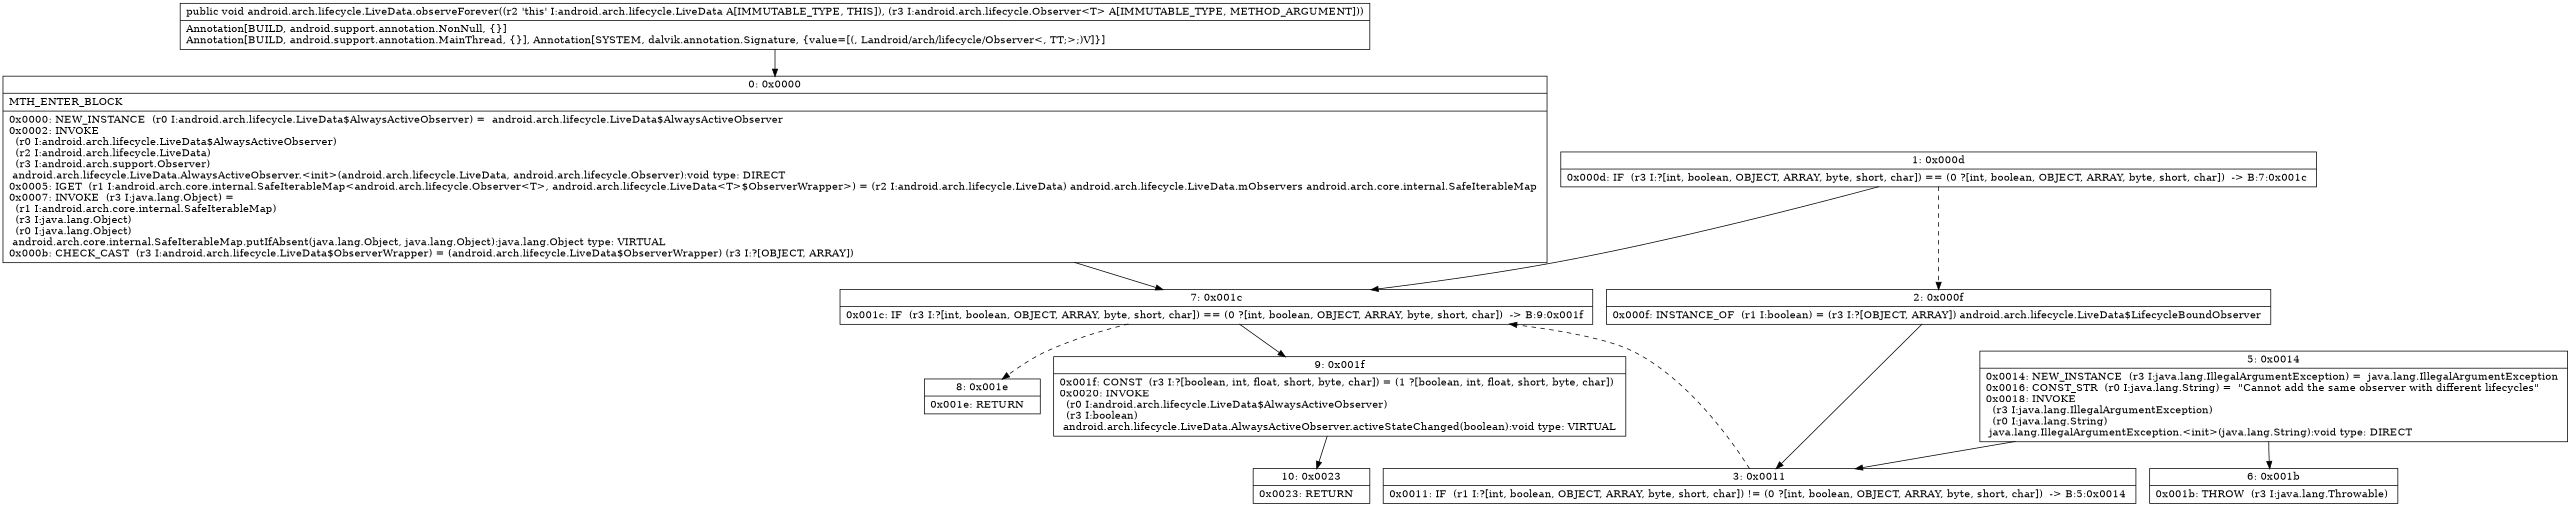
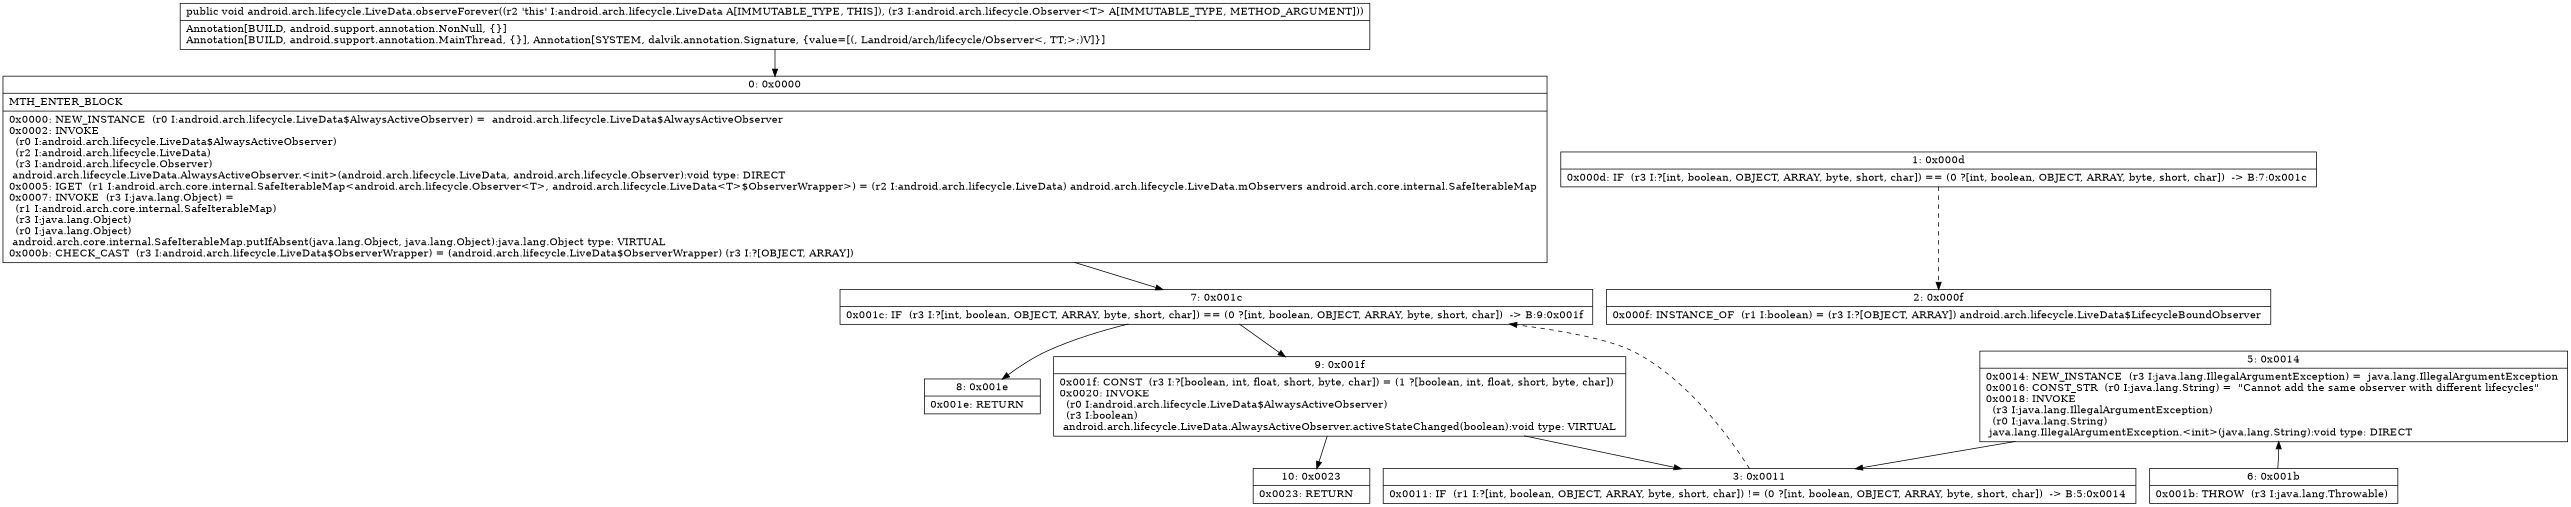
node "0: 0x0000": text "(r3 I:android.arch.support.Observer)" -> "(r3 I:android.arch.lifecycle.Observer)"
edge "1: 0x000d" -> "7: 0x001c": removed
edge "7: 0x001c" -> "8: 0x001e": style dashed -> solid
edge "2: 0x000f" -> "3: 0x0011": now "9: 0x001f" -> "3: 0x0011"
edge "5: 0x0014" -> "6: 0x001b": reversed
